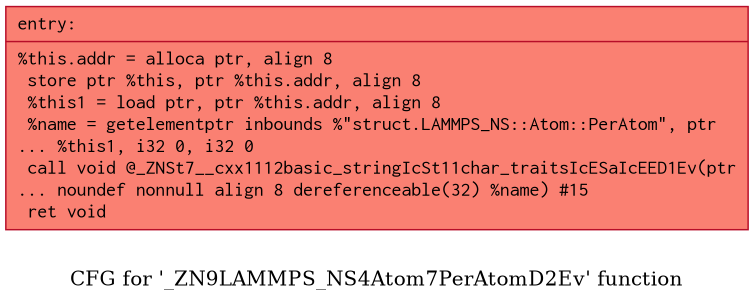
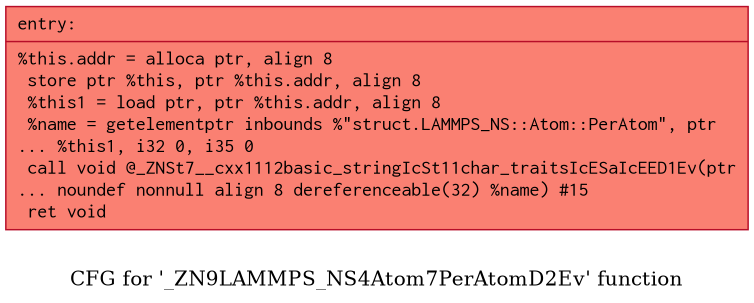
node "entry:": text "... %this1, i32 0, i32 0" -> "... %this1, i32 0, i35 0"
